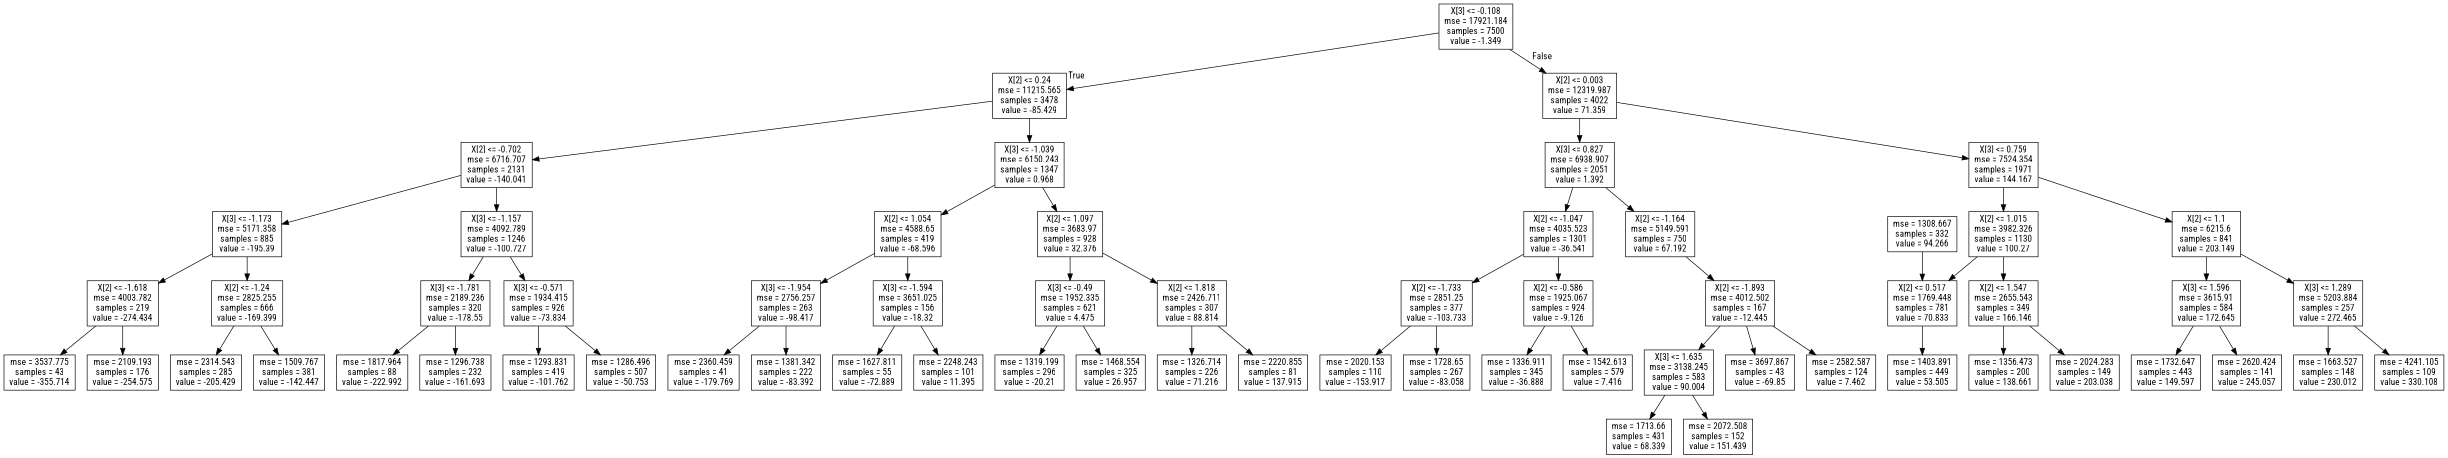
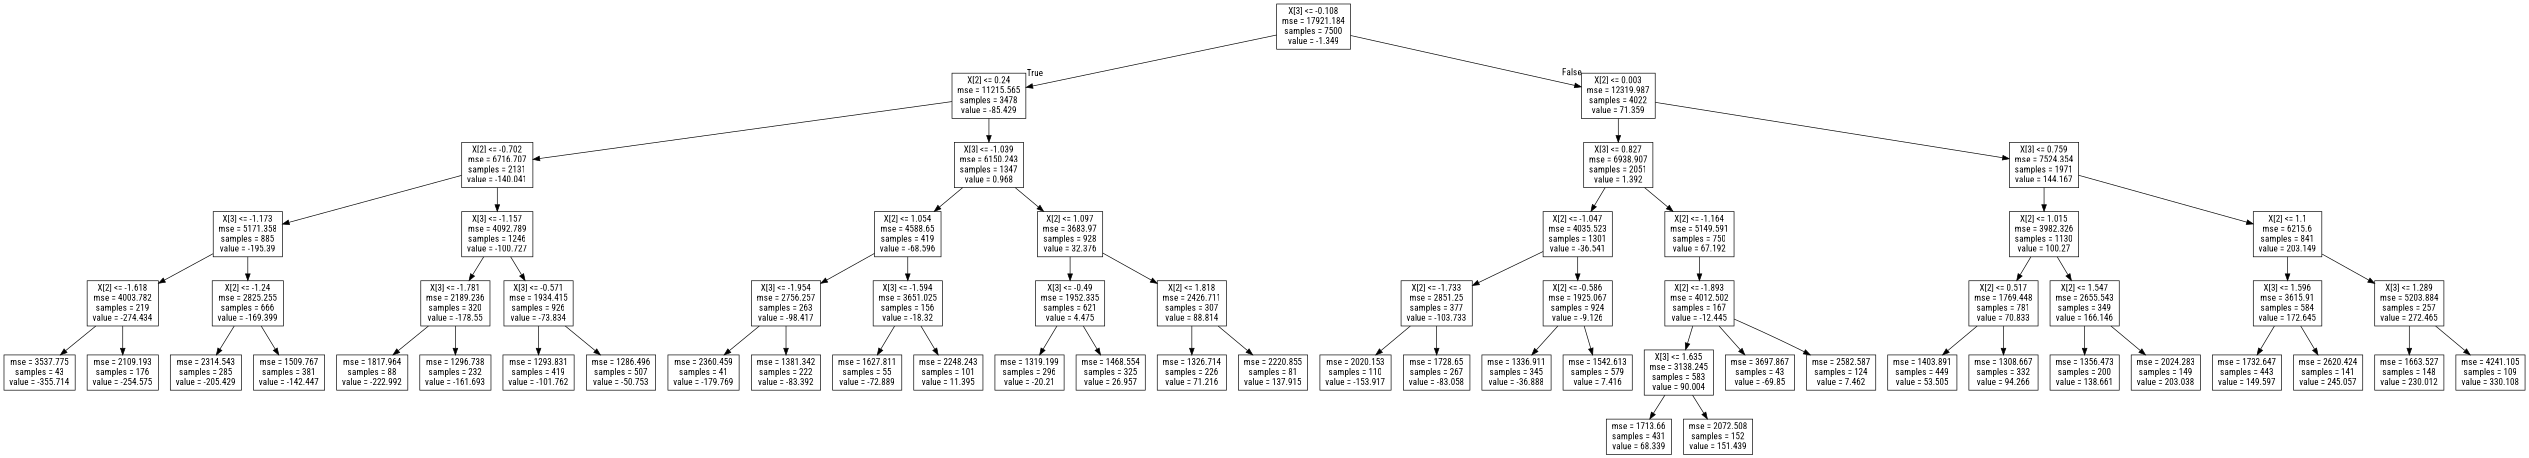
edge "mse = 1308.667 samples = 332 value = 94.266" -> "X[2] <= 0.517 mse = 1769.448 samples = 781 value = 70.833": reversed
